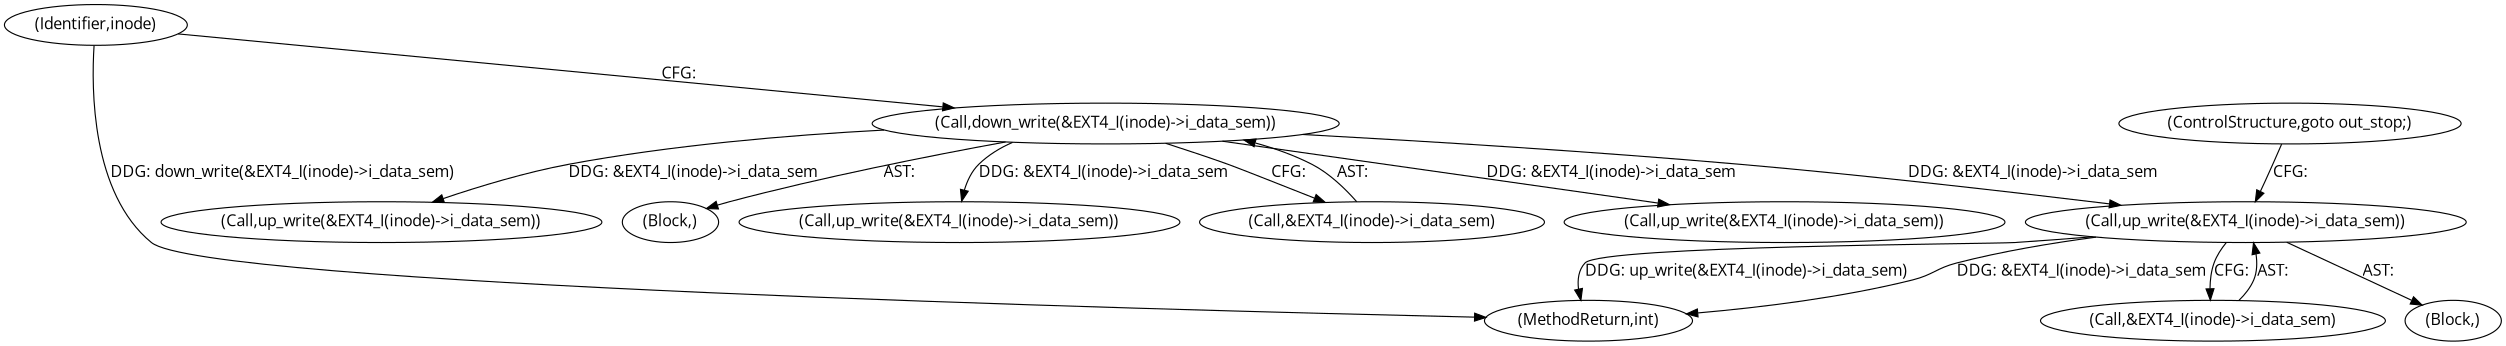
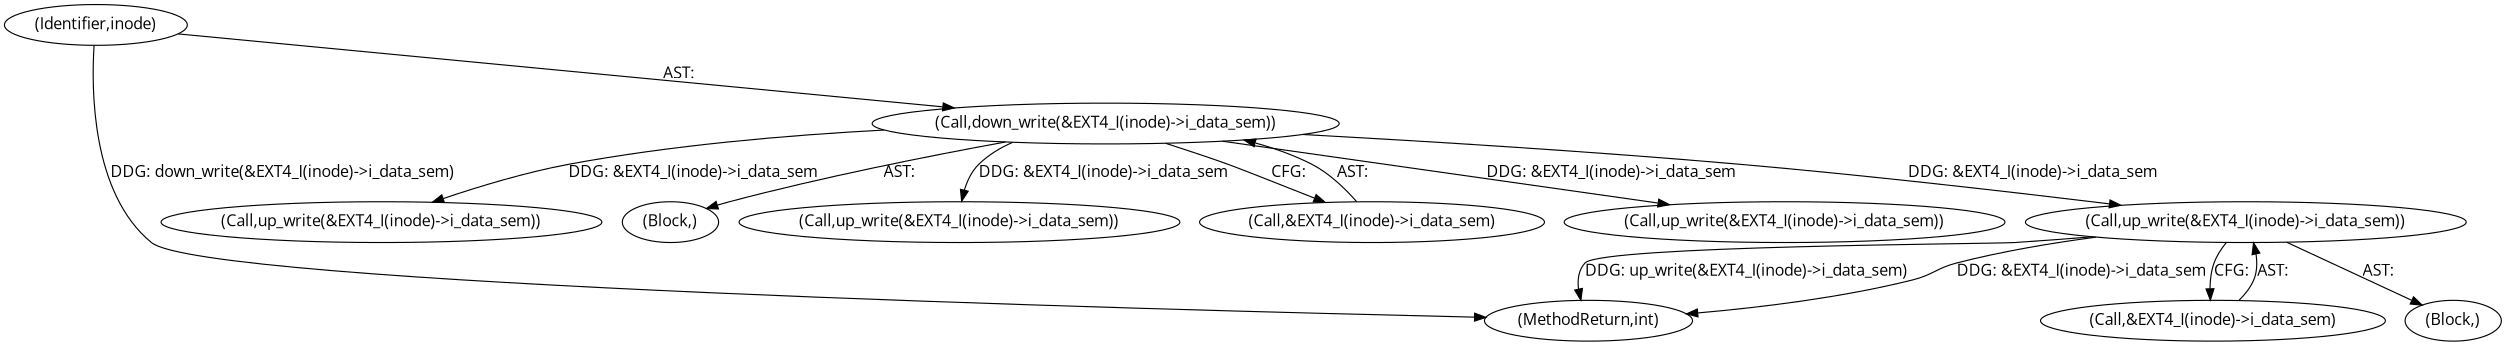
edge "(Identifier,inode)" -> "(Call,down_write(&EXT4_I(inode)->i_data_sem))": label "CFG: " -> "AST: "
node "(ControlStructure,goto out_stop;)": removed
